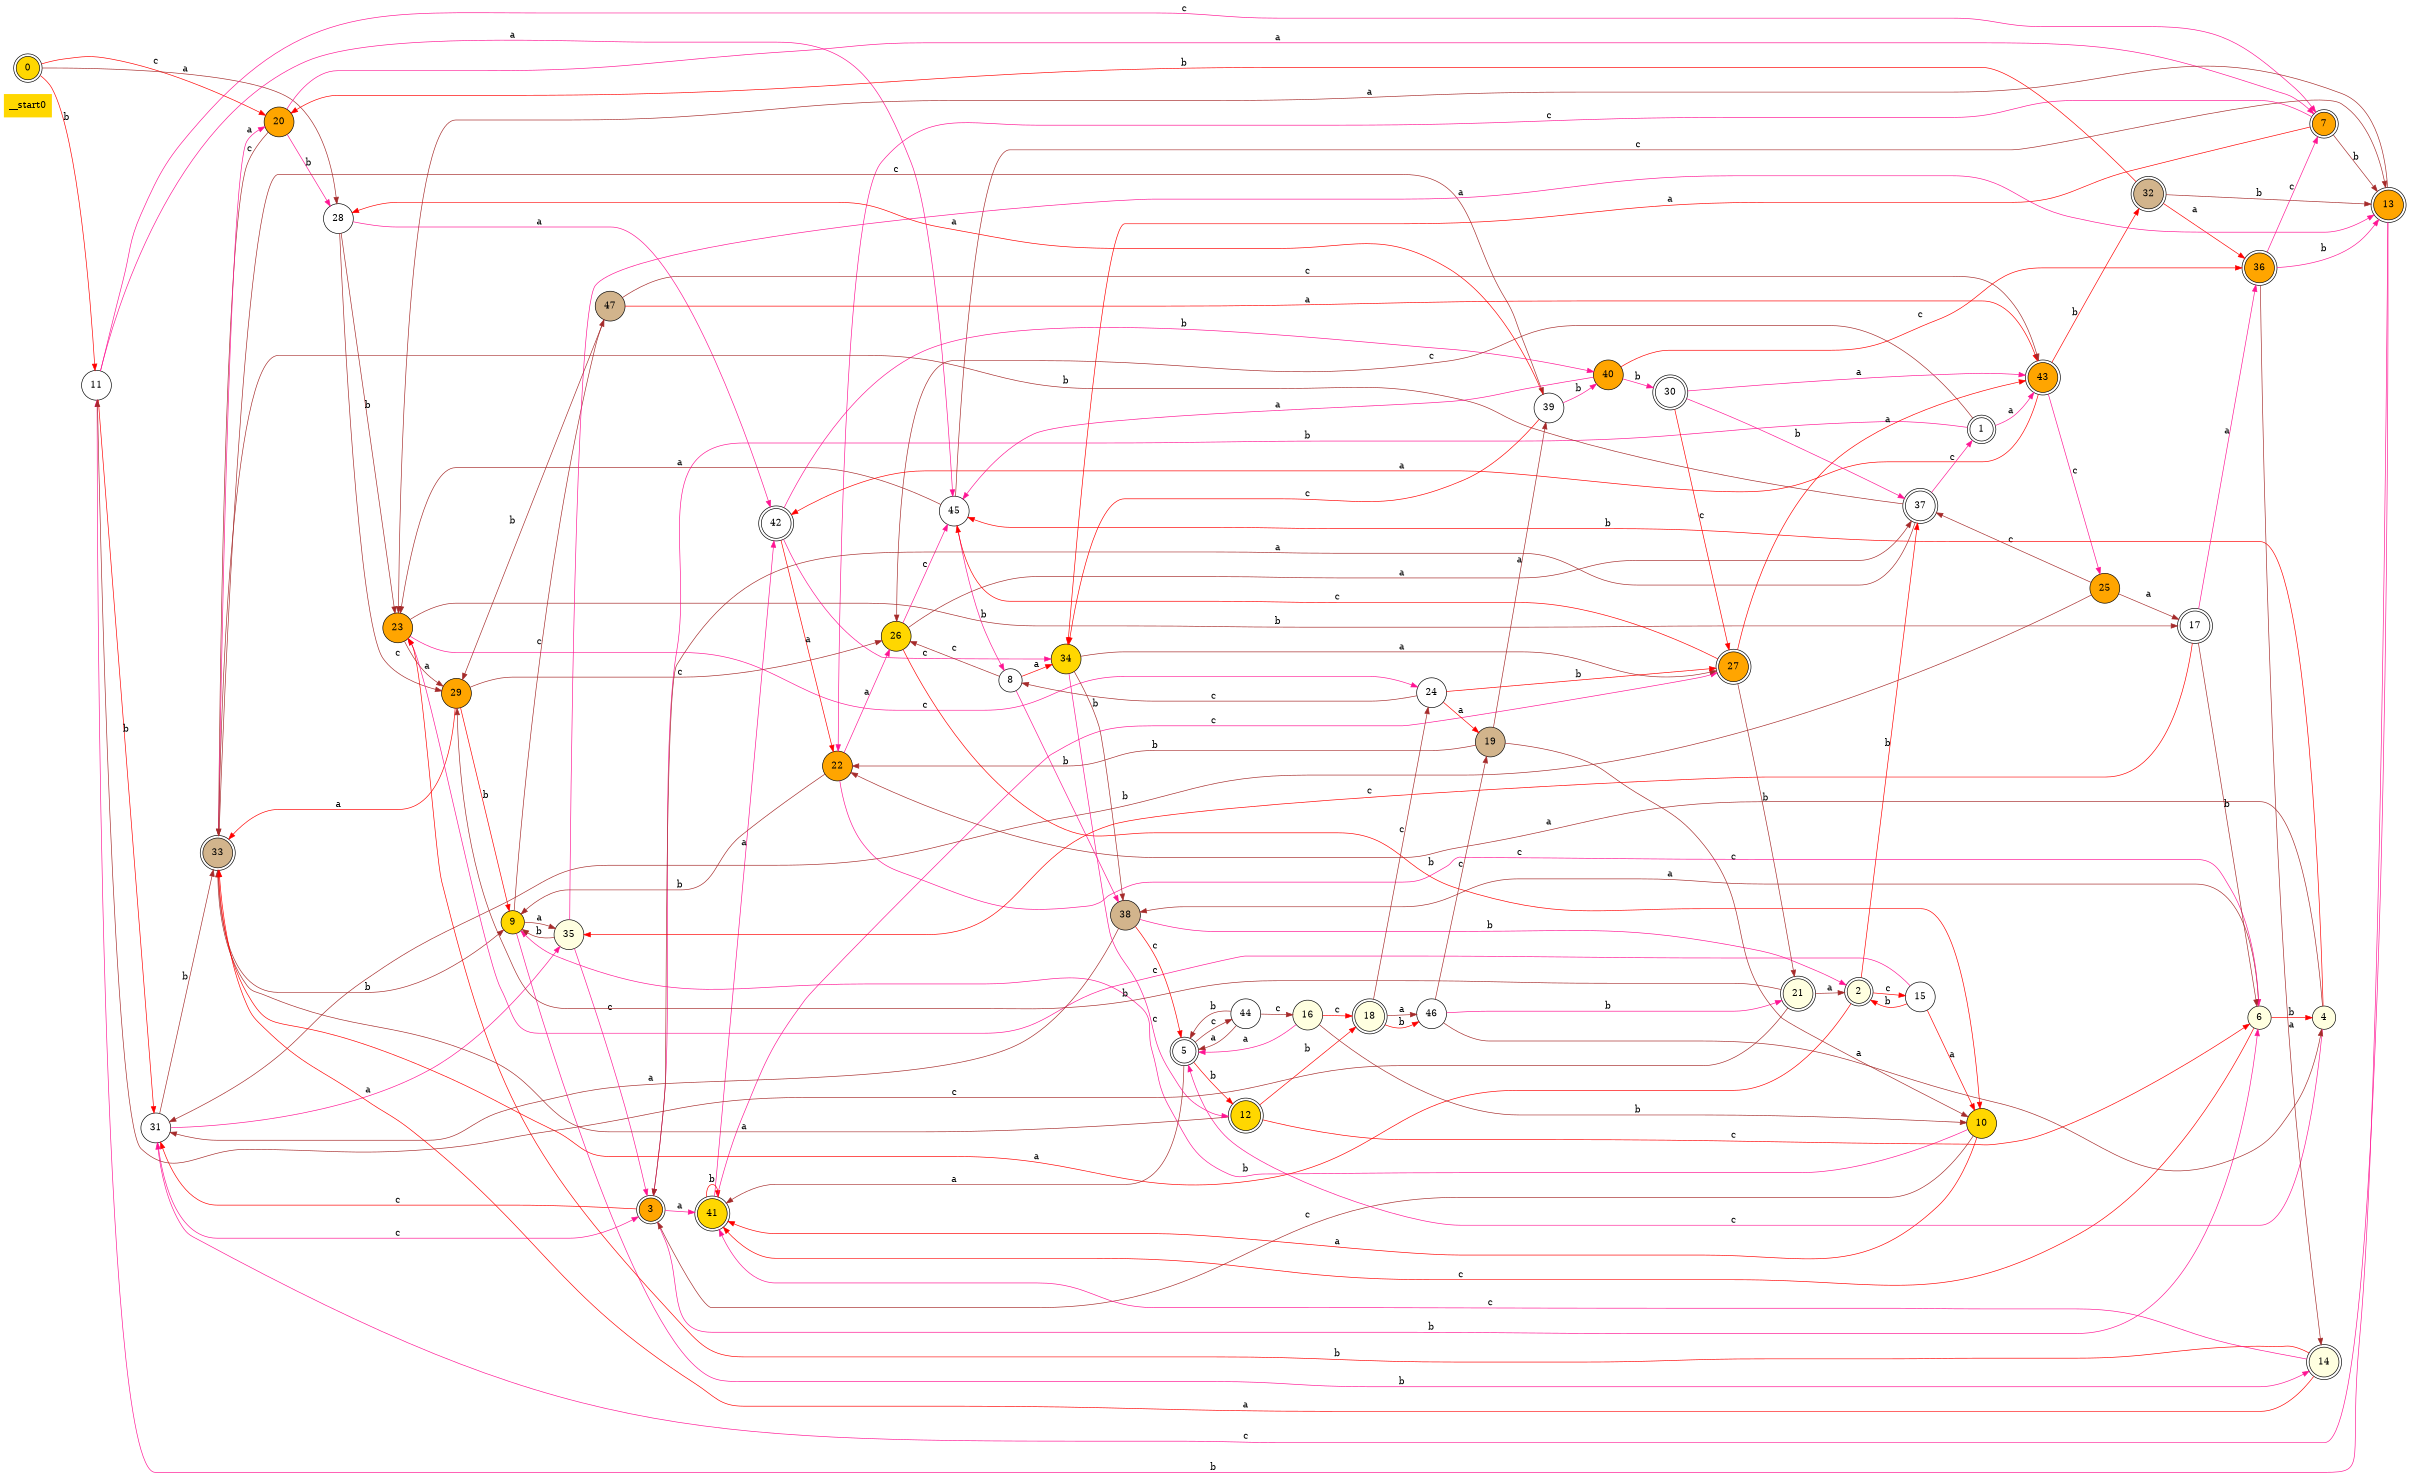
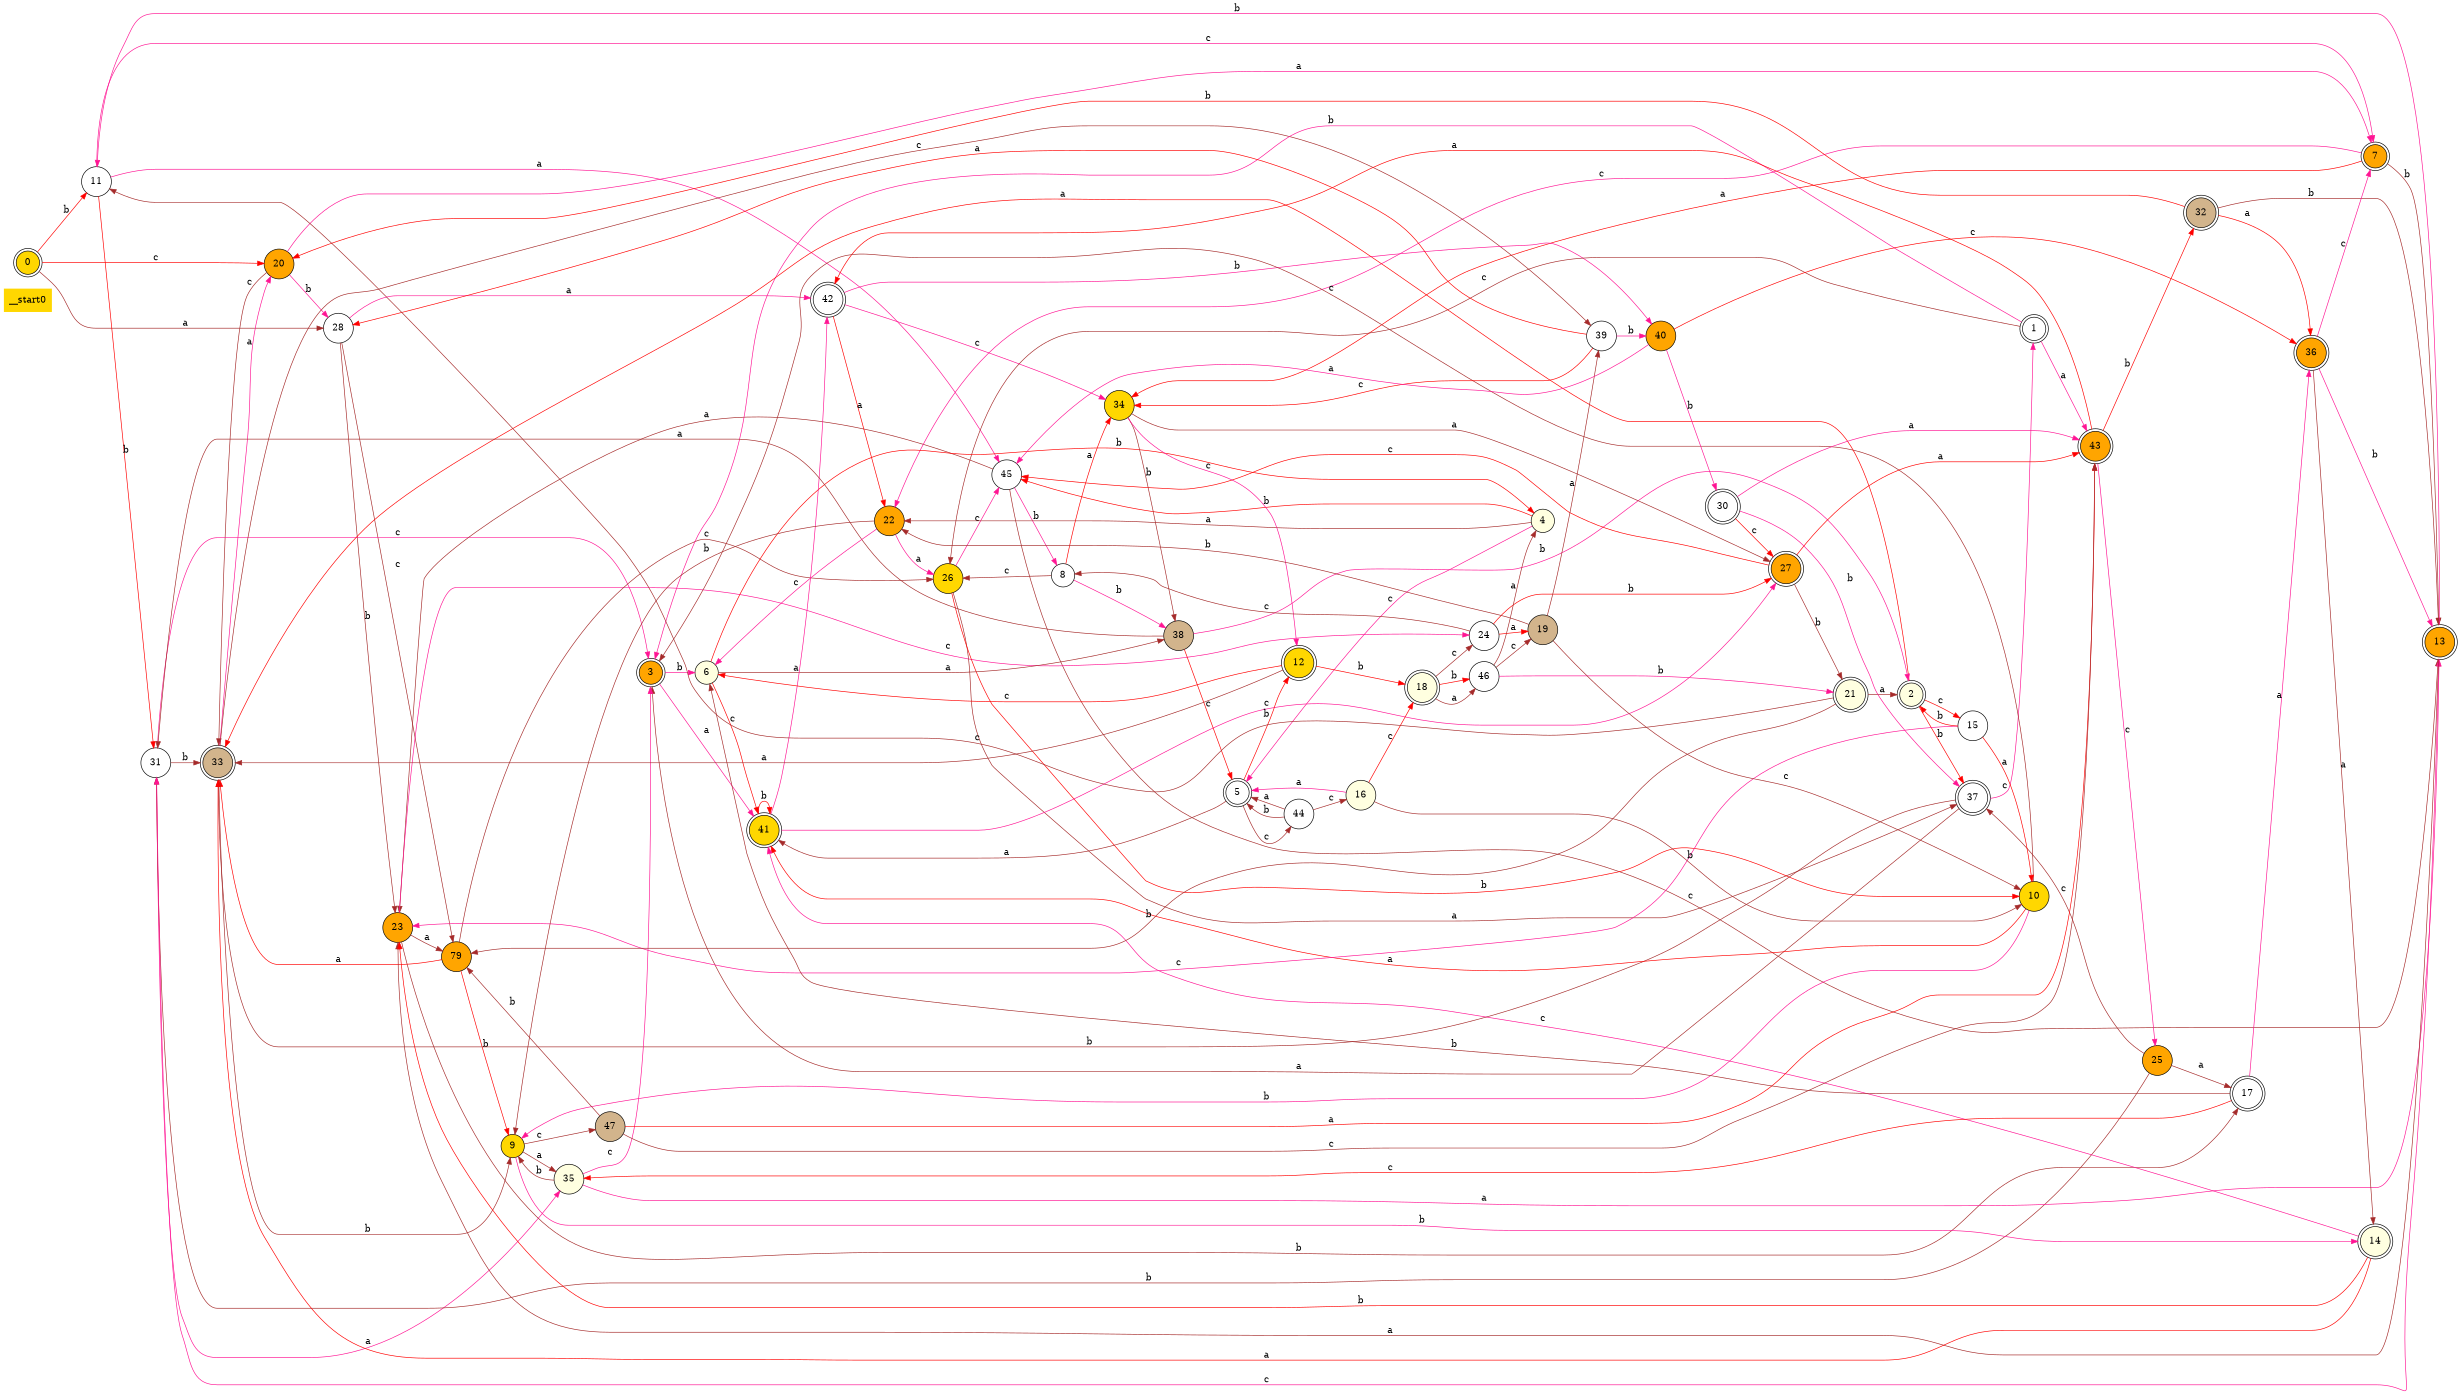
node "29": label "29" -> "79"
edge "3" -> "31": removed, label "c"
